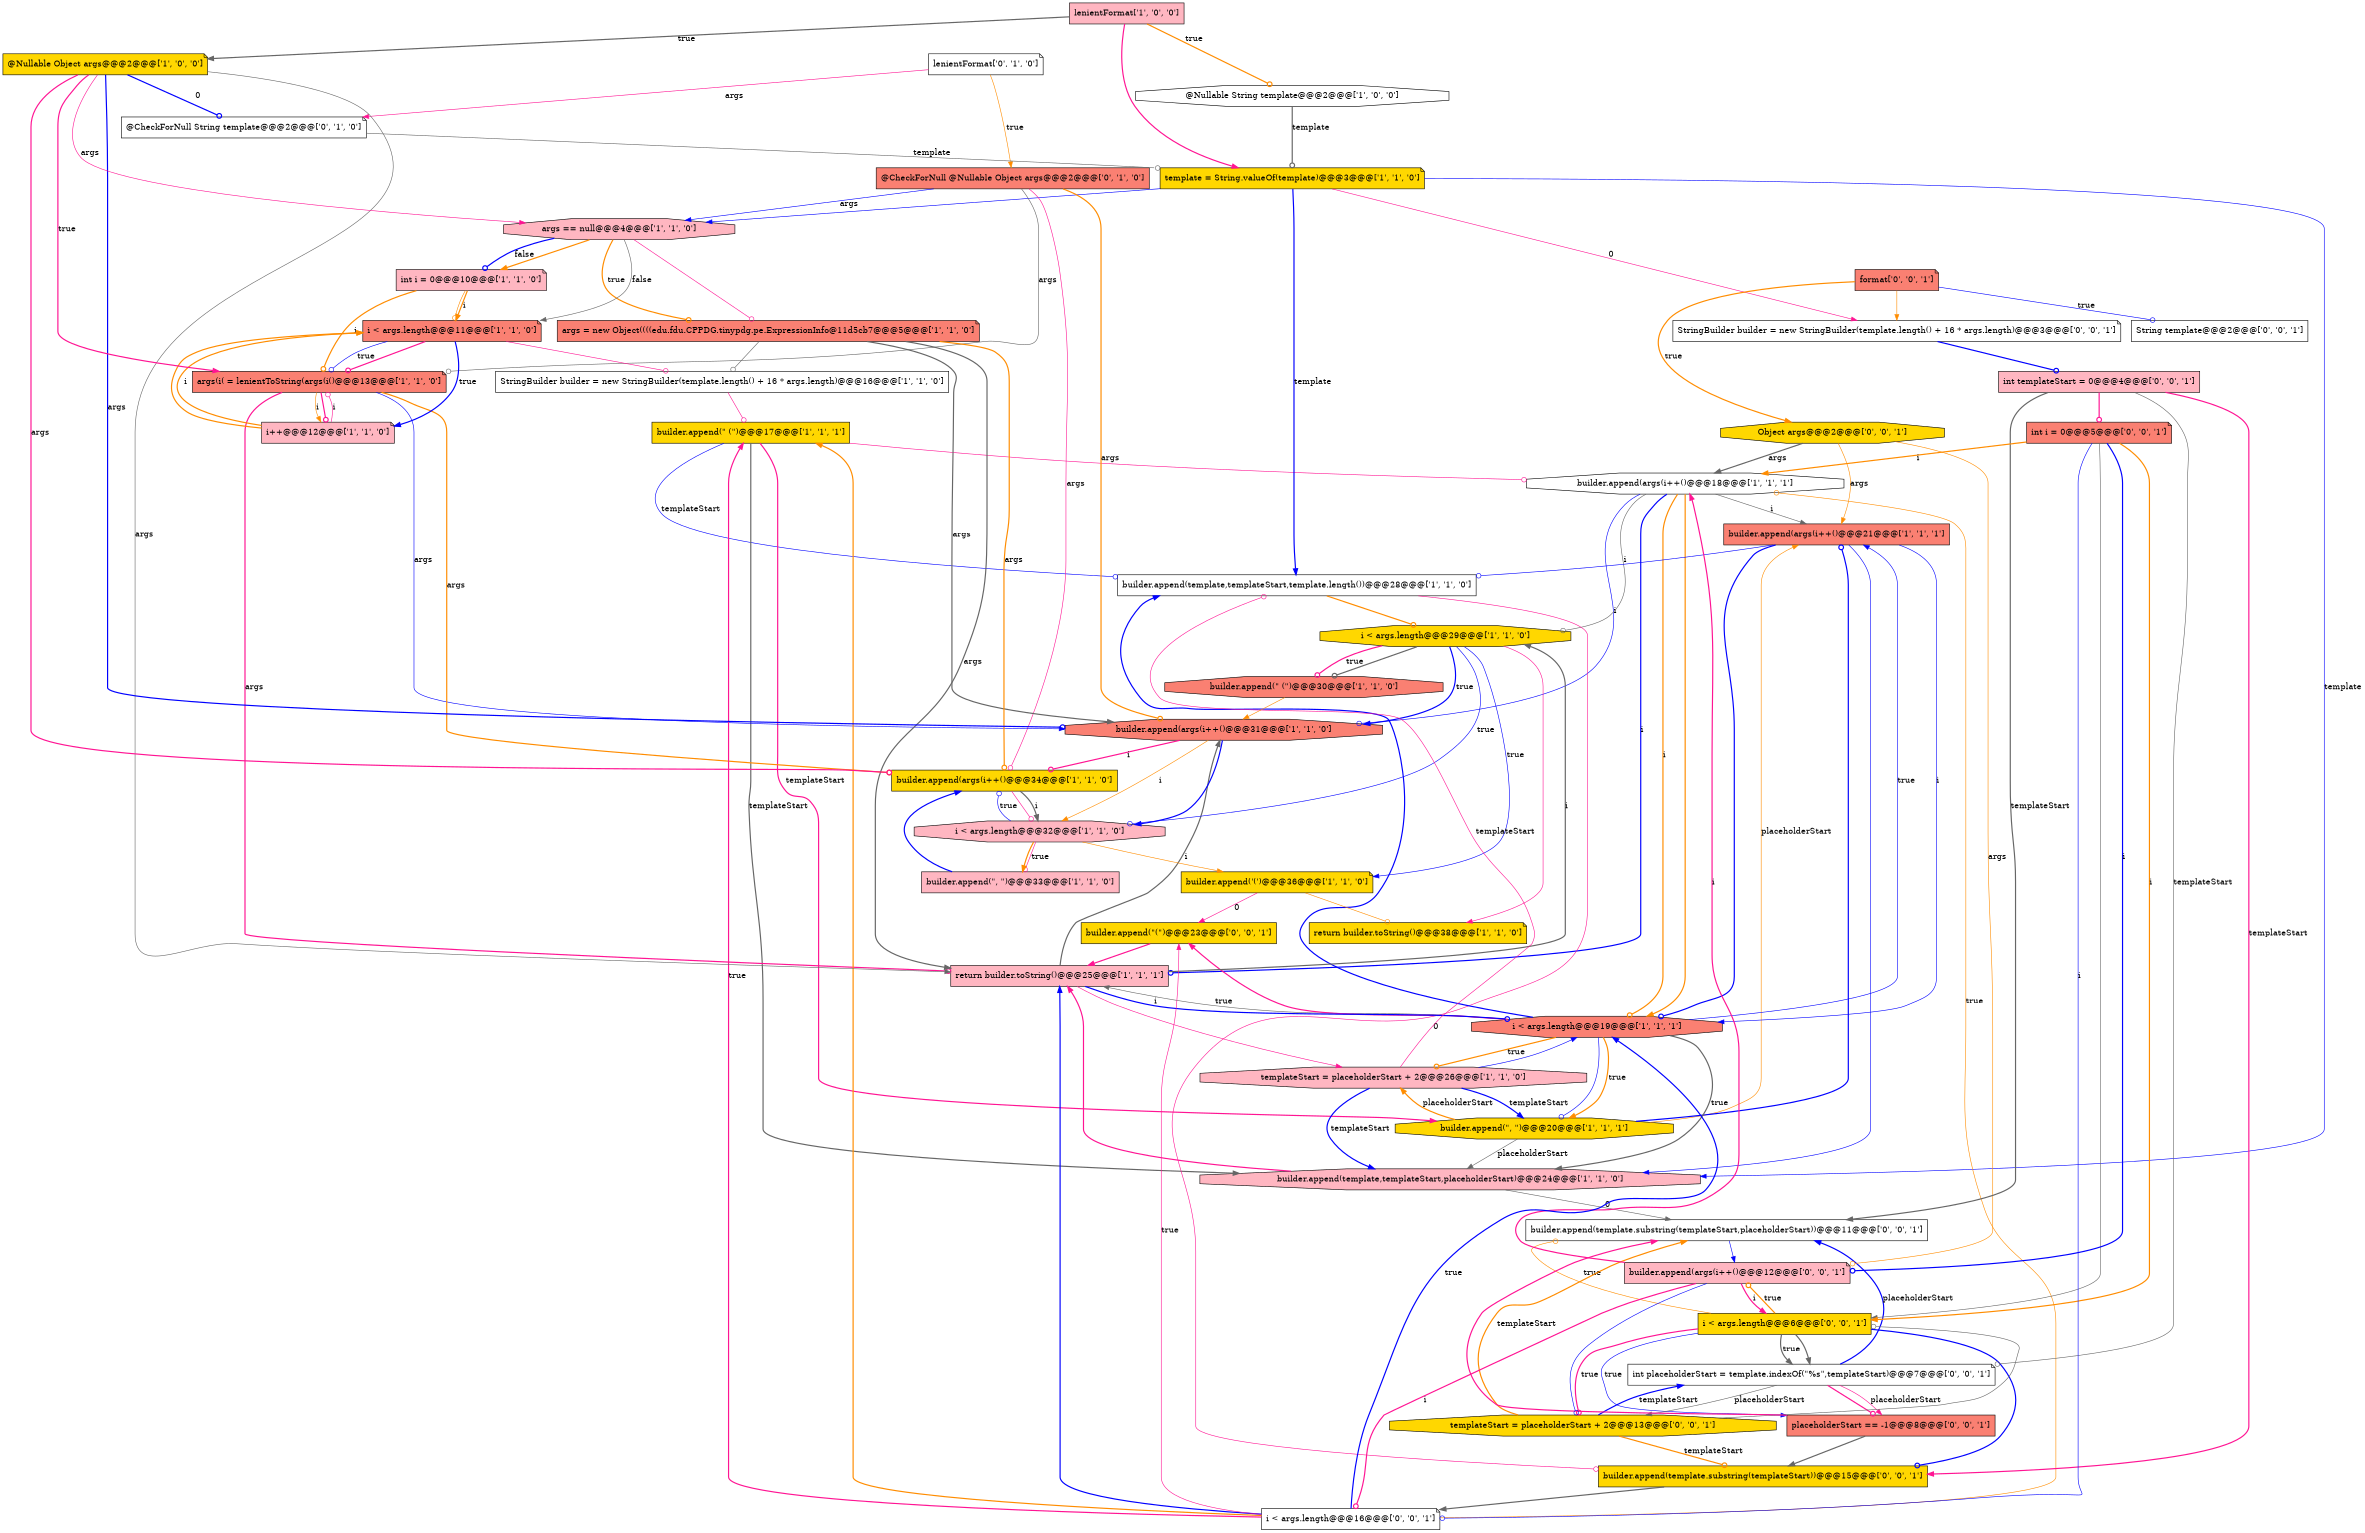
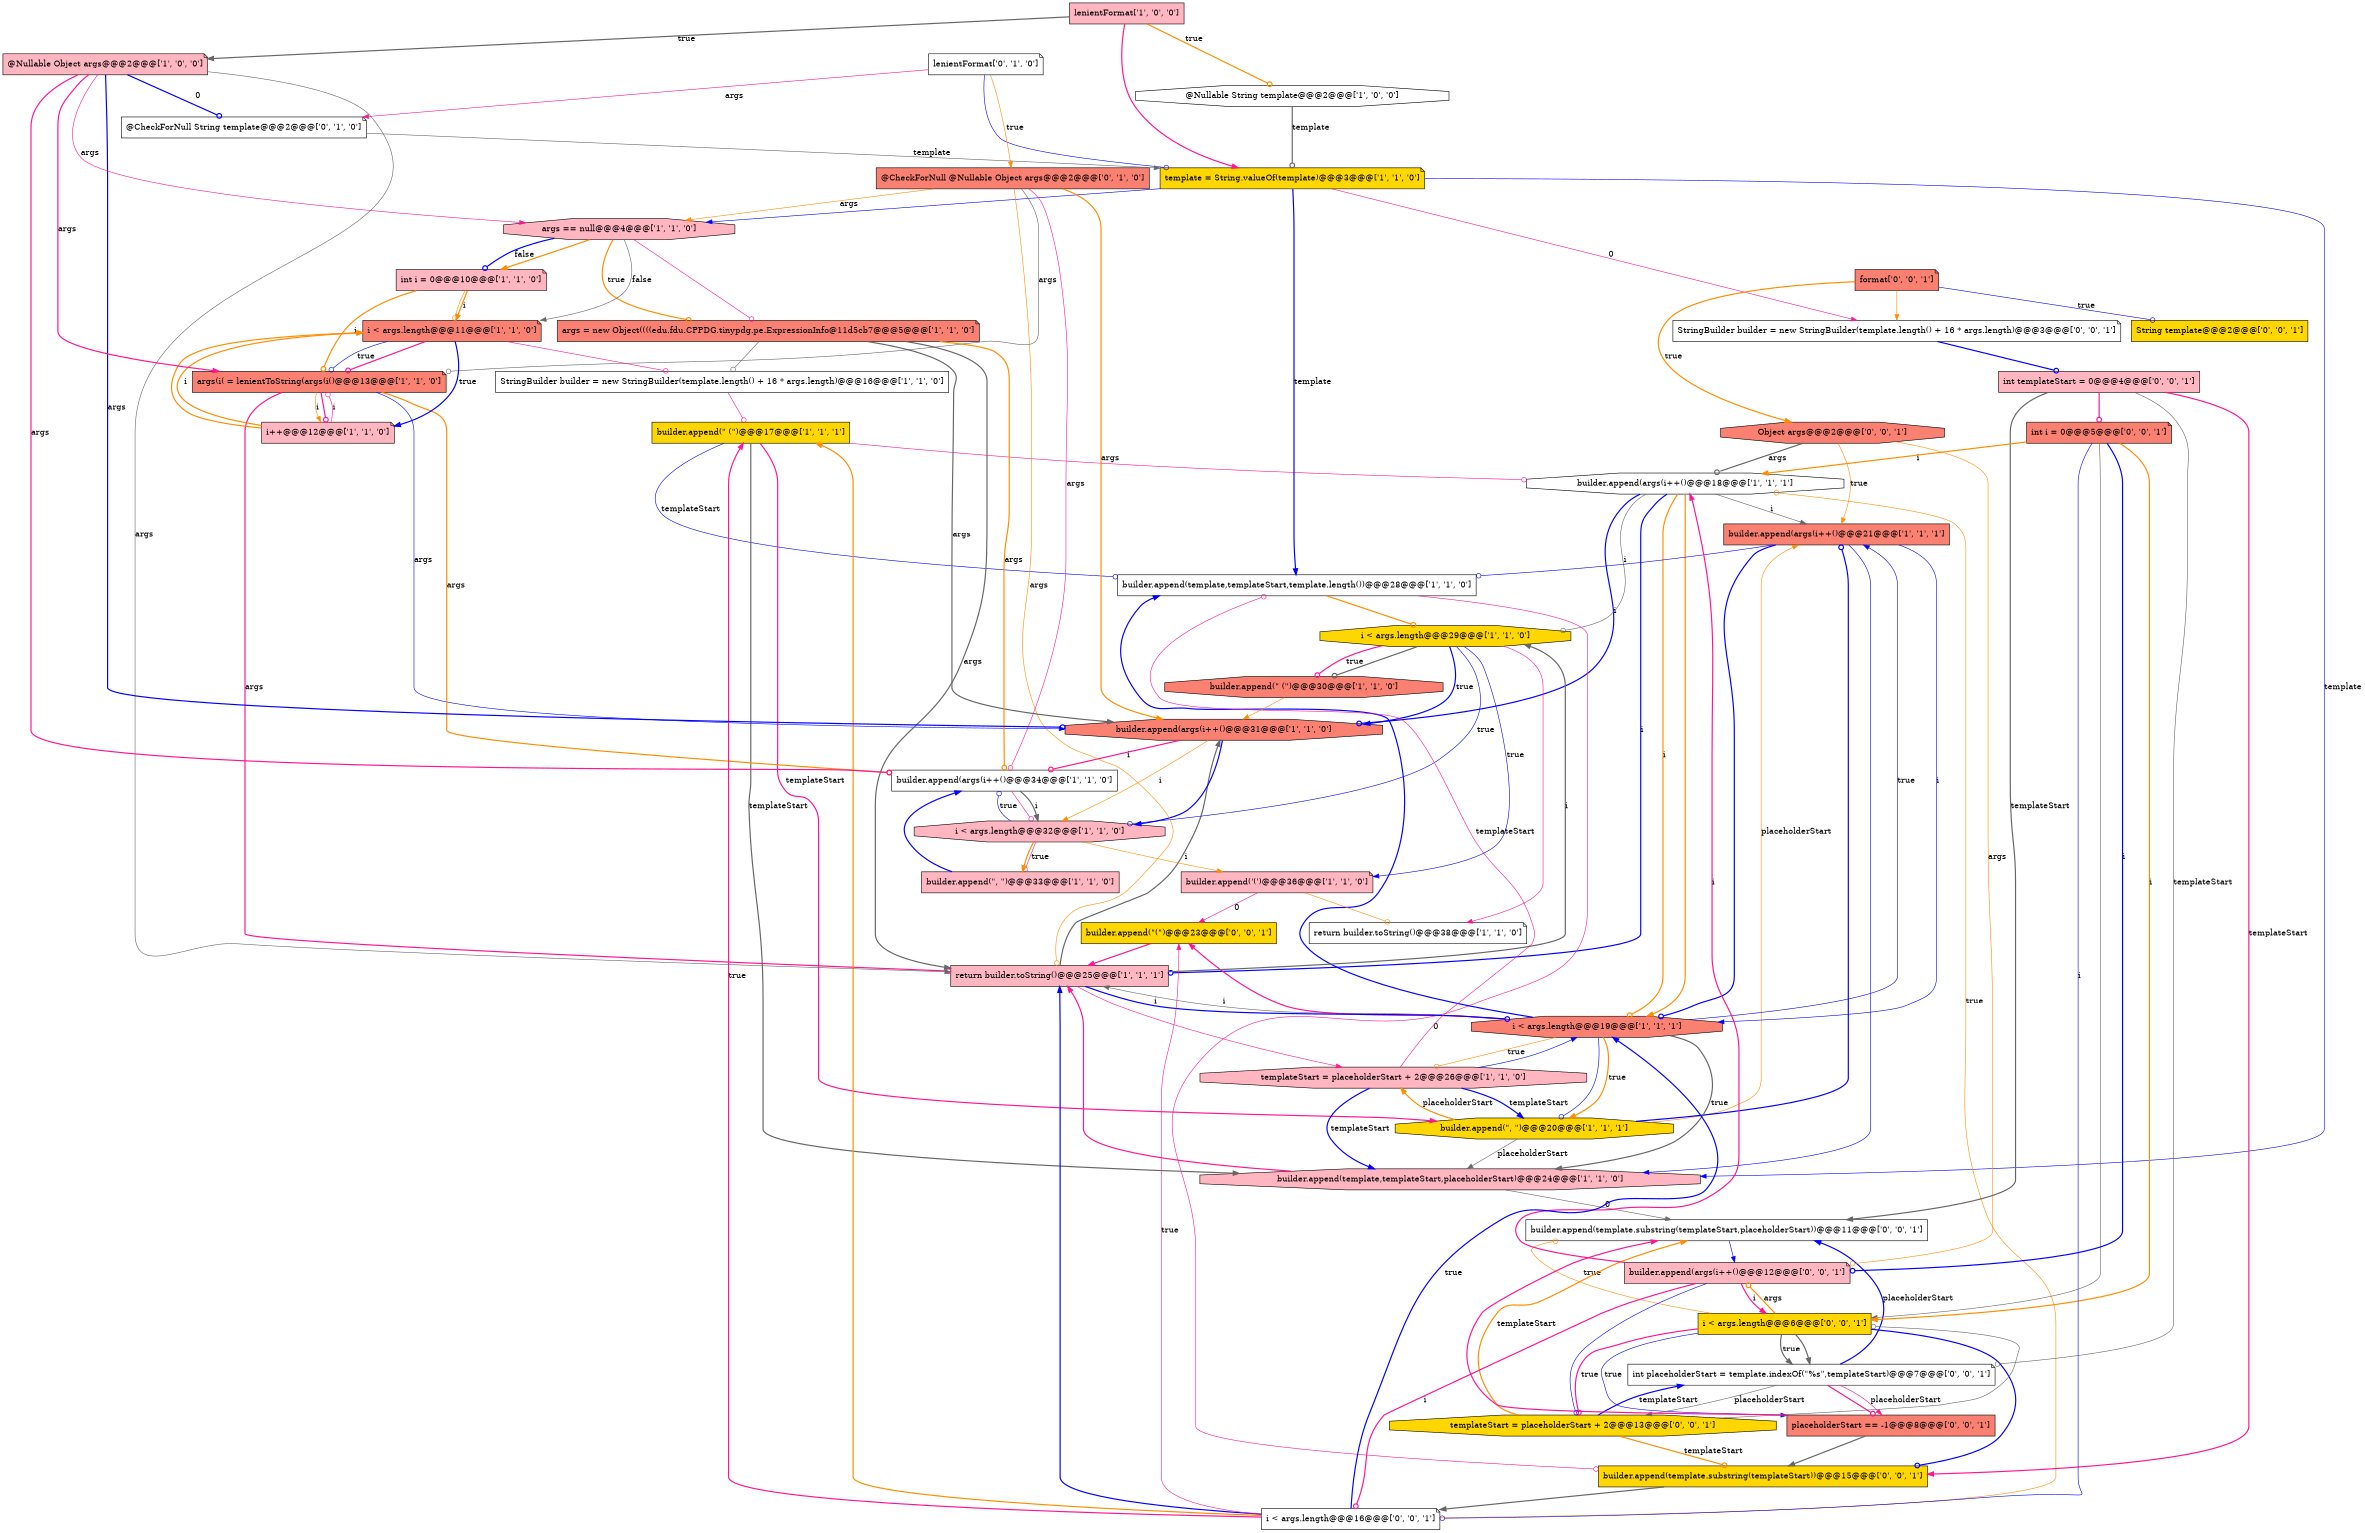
node "@Nullable Object args@@@2@@@['1', '0', '0']": fillcolor gold -> lightpink
edge "@CheckForNull String template@@@2@@@['0', '1', '0']" -> "template = String.valueOf(template)@@@3@@@['1', '1', '0']": arrowhead odot -> normal
edge "lenientFormat['0', '1', '0']" -> "template = String.valueOf(template)@@@3@@@['1', '1', '0']": added
edge "@CheckForNull @Nullable Object args@@@2@@@['0', '1', '0']" -> "args == null@@@4@@@['1', '1', '0']": color blue -> darkorange
edge "@Nullable Object args@@@2@@@['1', '0', '0']" -> "args(i( = lenientToString(args(i()@@@13@@@['1', '1', '0']": label "true" -> "args"
node "String template@@@2@@@['0', '0', '1']": fillcolor white -> gold
node "Object args@@@2@@@['0', '0', '1']": fillcolor gold -> salmon
edge "@CheckForNull @Nullable Object args@@@2@@@['0', '1', '0']" -> "builder.append(args(i++()@@@31@@@['1', '1', '0']": arrowhead odot -> normal
edge "Object args@@@2@@@['0', '0', '1']" -> "builder.append(args(i++()@@@18@@@['1', '1', '1']": arrowhead normal -> odot
edge "Object args@@@2@@@['0', '0', '1']" -> "builder.append(args(i++()@@@21@@@['1', '1', '1']": label "args" -> "true"
edge "@CheckForNull @Nullable Object args@@@2@@@['0', '1', '0']" -> "return builder.toString()@@@25@@@['1', '1', '1']": added, label "args"
edge "builder.append(args(i++()@@@18@@@['1', '1', '1']" -> "builder.append(args(i++()@@@31@@@['1', '1', '0']": style solid -> bold
node "builder.append(args(i++()@@@34@@@['1', '1', '0']": fillcolor gold -> white
node "builder.append('(')@@@36@@@['1', '1', '0']": fillcolor gold -> lightpink
node "return builder.toString()@@@38@@@['1', '1', '0']": fillcolor gold -> white
edge "i < args.length@@@19@@@['1', '1', '1']" -> "return builder.toString()@@@25@@@['1', '1', '1']": label "true" -> "i"
edge "i < args.length@@@19@@@['1', '1', '1']" -> "templateStart = placeholderStart + 2@@@26@@@['1', '1', '0']": style bold -> solid
edge "i < args.length@@@6@@@['0', '0', '1']" -> "builder.append(args(i++()@@@12@@@['0', '0', '1']": label "true" -> "args"
